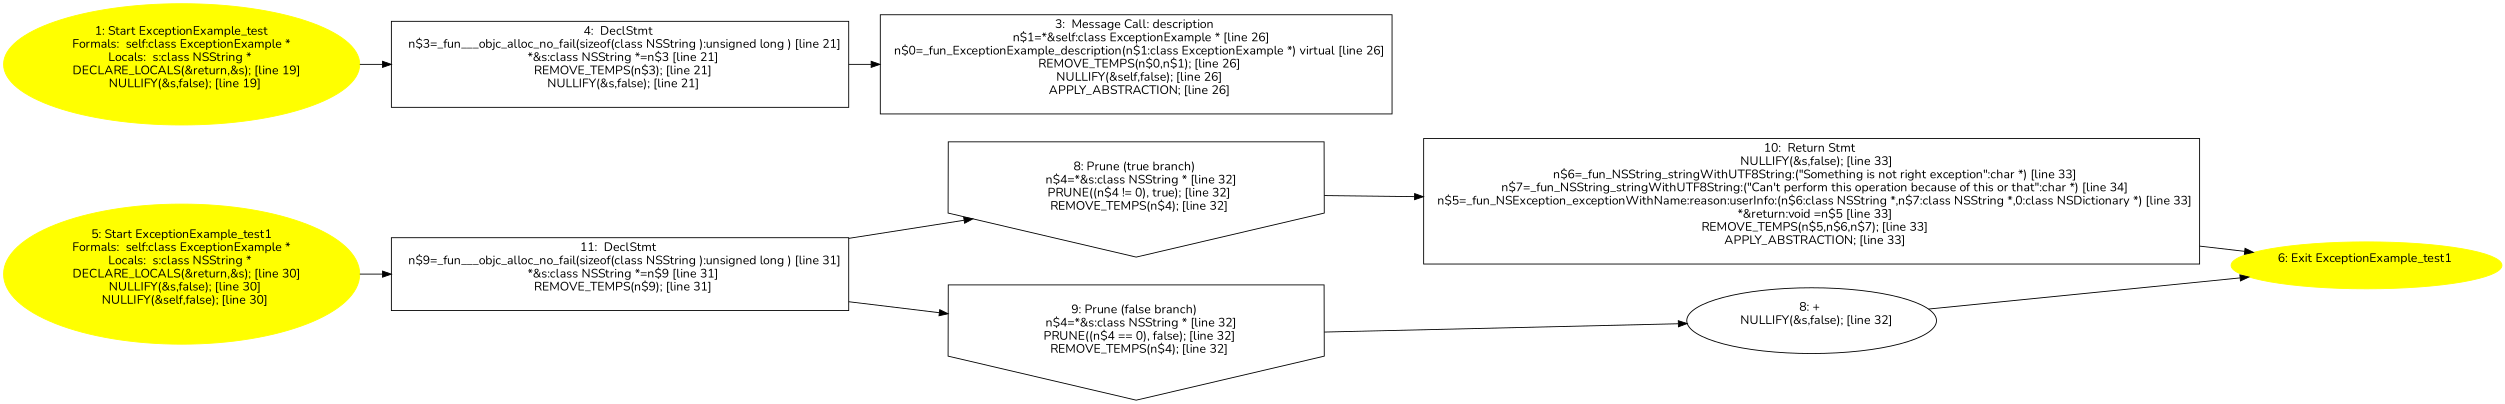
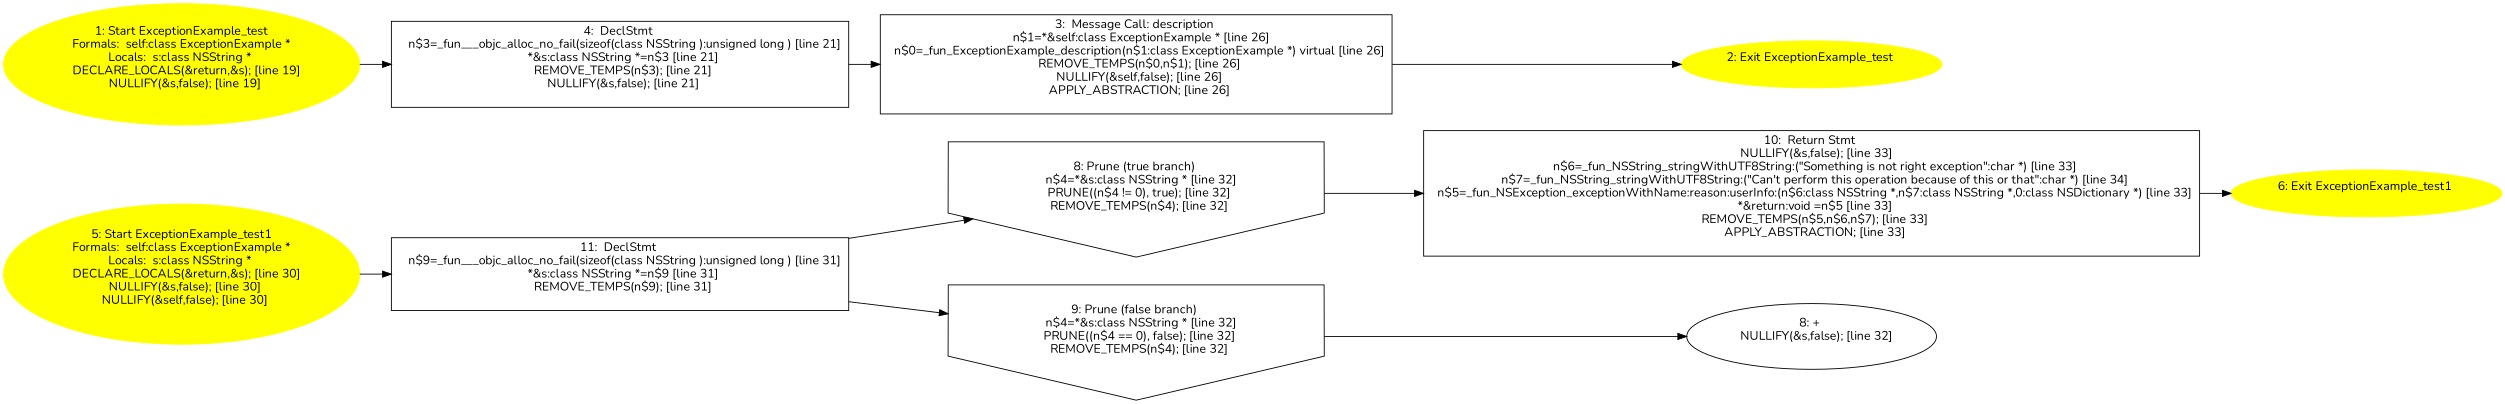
node "2: Exit ExceptionExample_test": added
edge "8: + NULLIFY(&s,false); [line 32]" -> "6: Exit ExceptionExample_test1": removed
